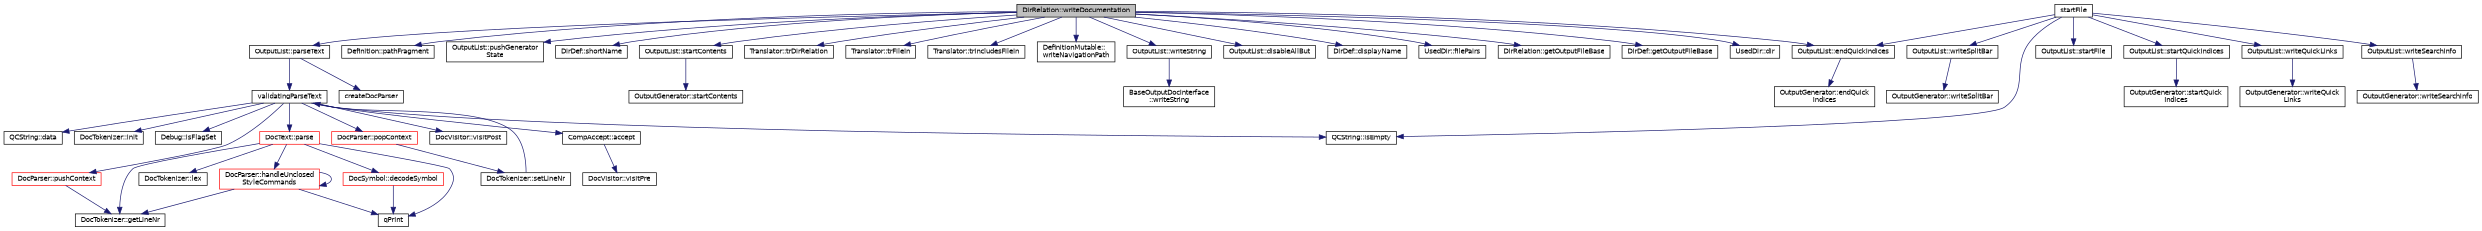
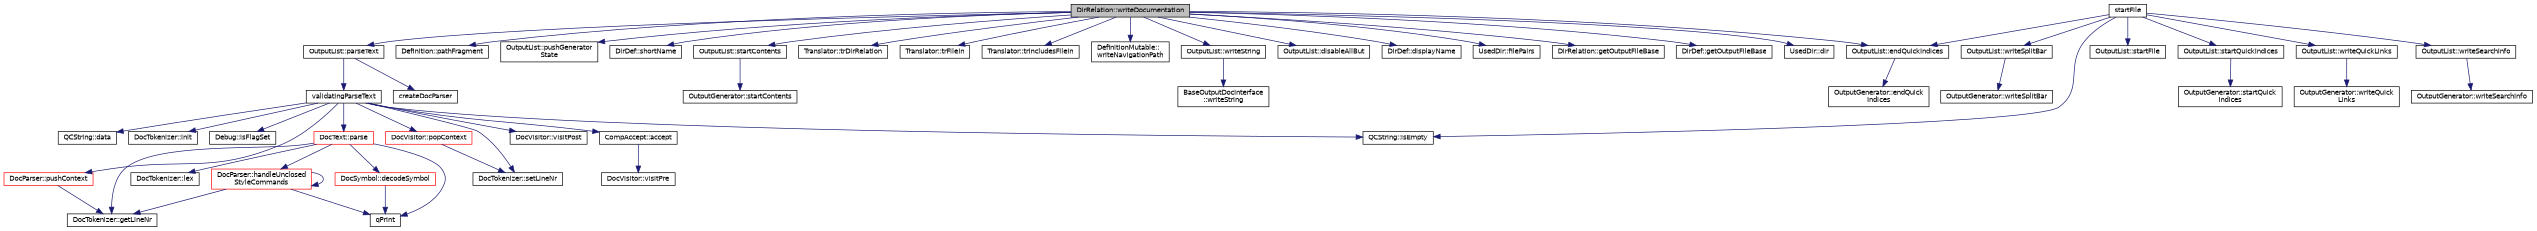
edge "DocTokenizer::setLineNr" -> "validatingParseText": reversed
node "DocParser::popContext": label "DocParser::popContext" -> "DocVisitor::popContext"
